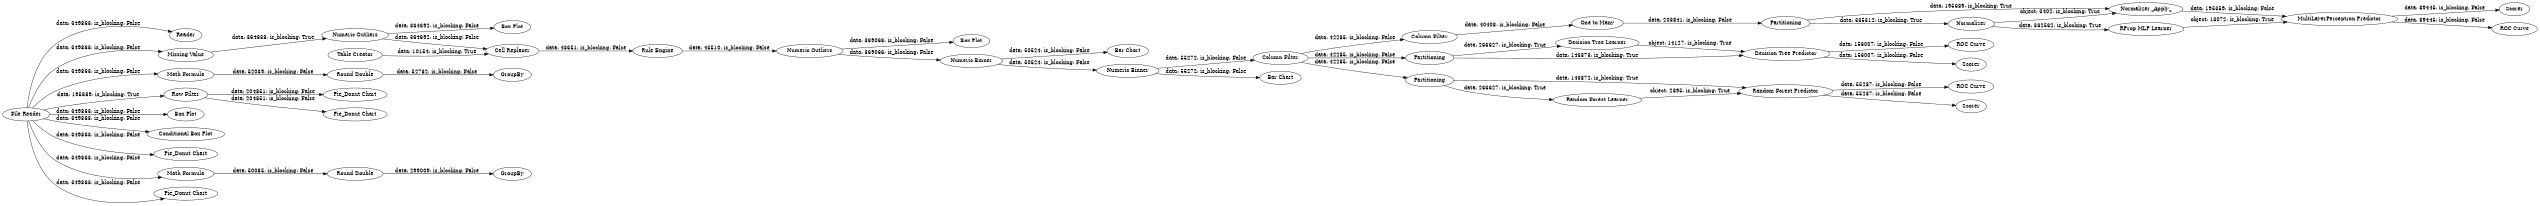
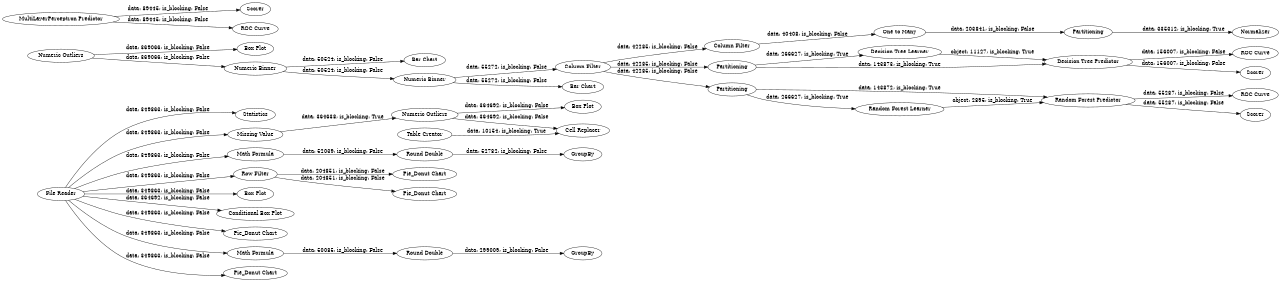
node "Normalizer _Apply_": removed
node "RProp MLP Learner": removed
node "Reader": label "Reader" -> "Statistics"
edge "Decision Tree Learner" -> "Decision Tree Predictor": label "object: 14127; is_blocking: True" -> "object: 11127; is_blocking: True"
node "Rule Engine": removed
edge "File Reader" -> "Row Filter": label "data: 195689; is_blocking: True" -> "data: 349863; is_blocking: False"
edge "File Reader" -> "Conditional Box Plot": label "data: 349863; is_blocking: False" -> "data: 364692; is_blocking: False"
